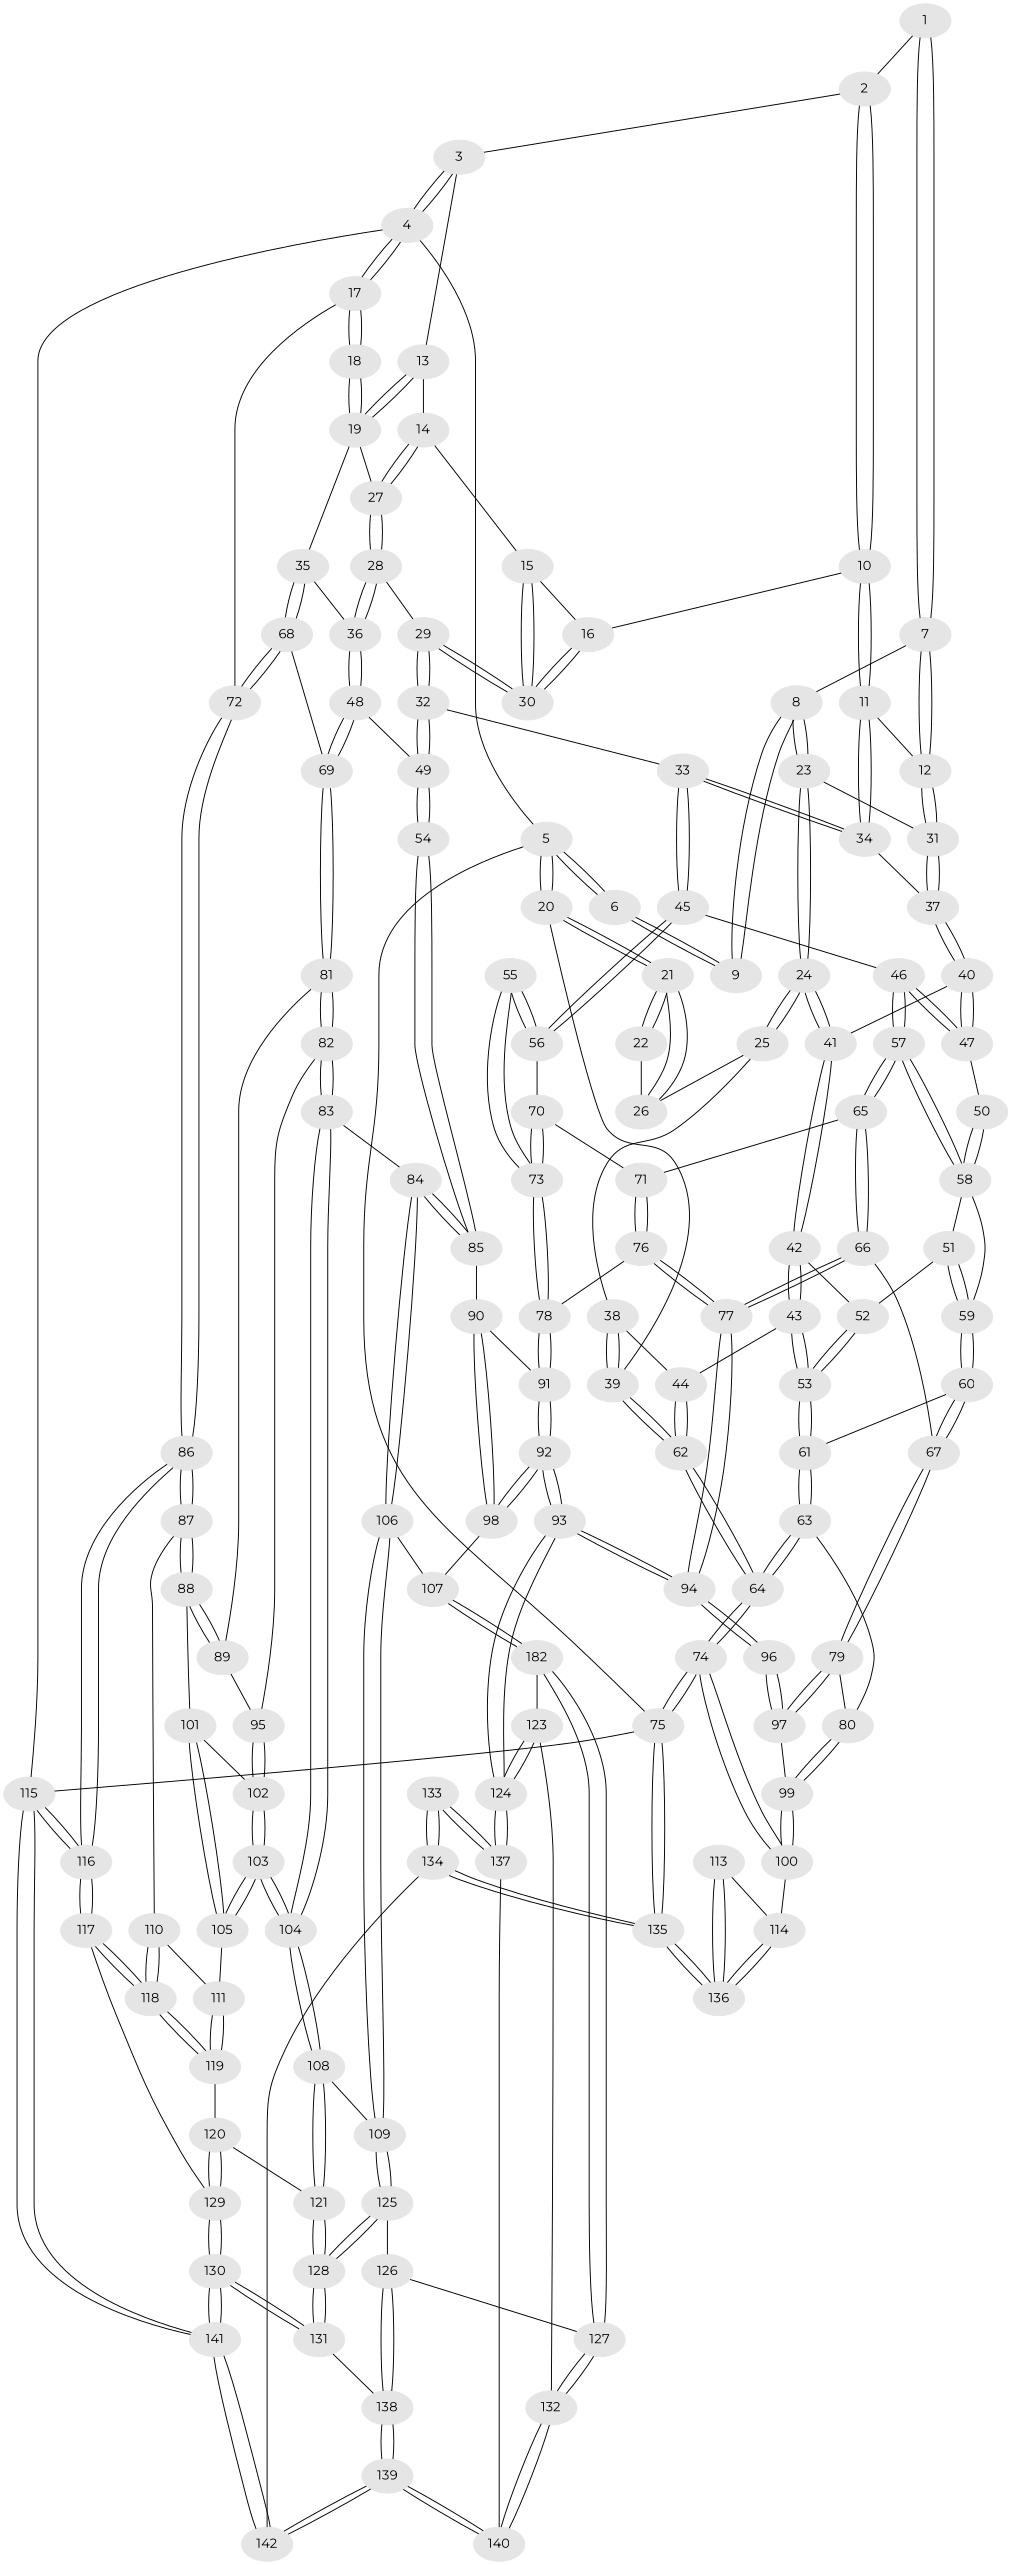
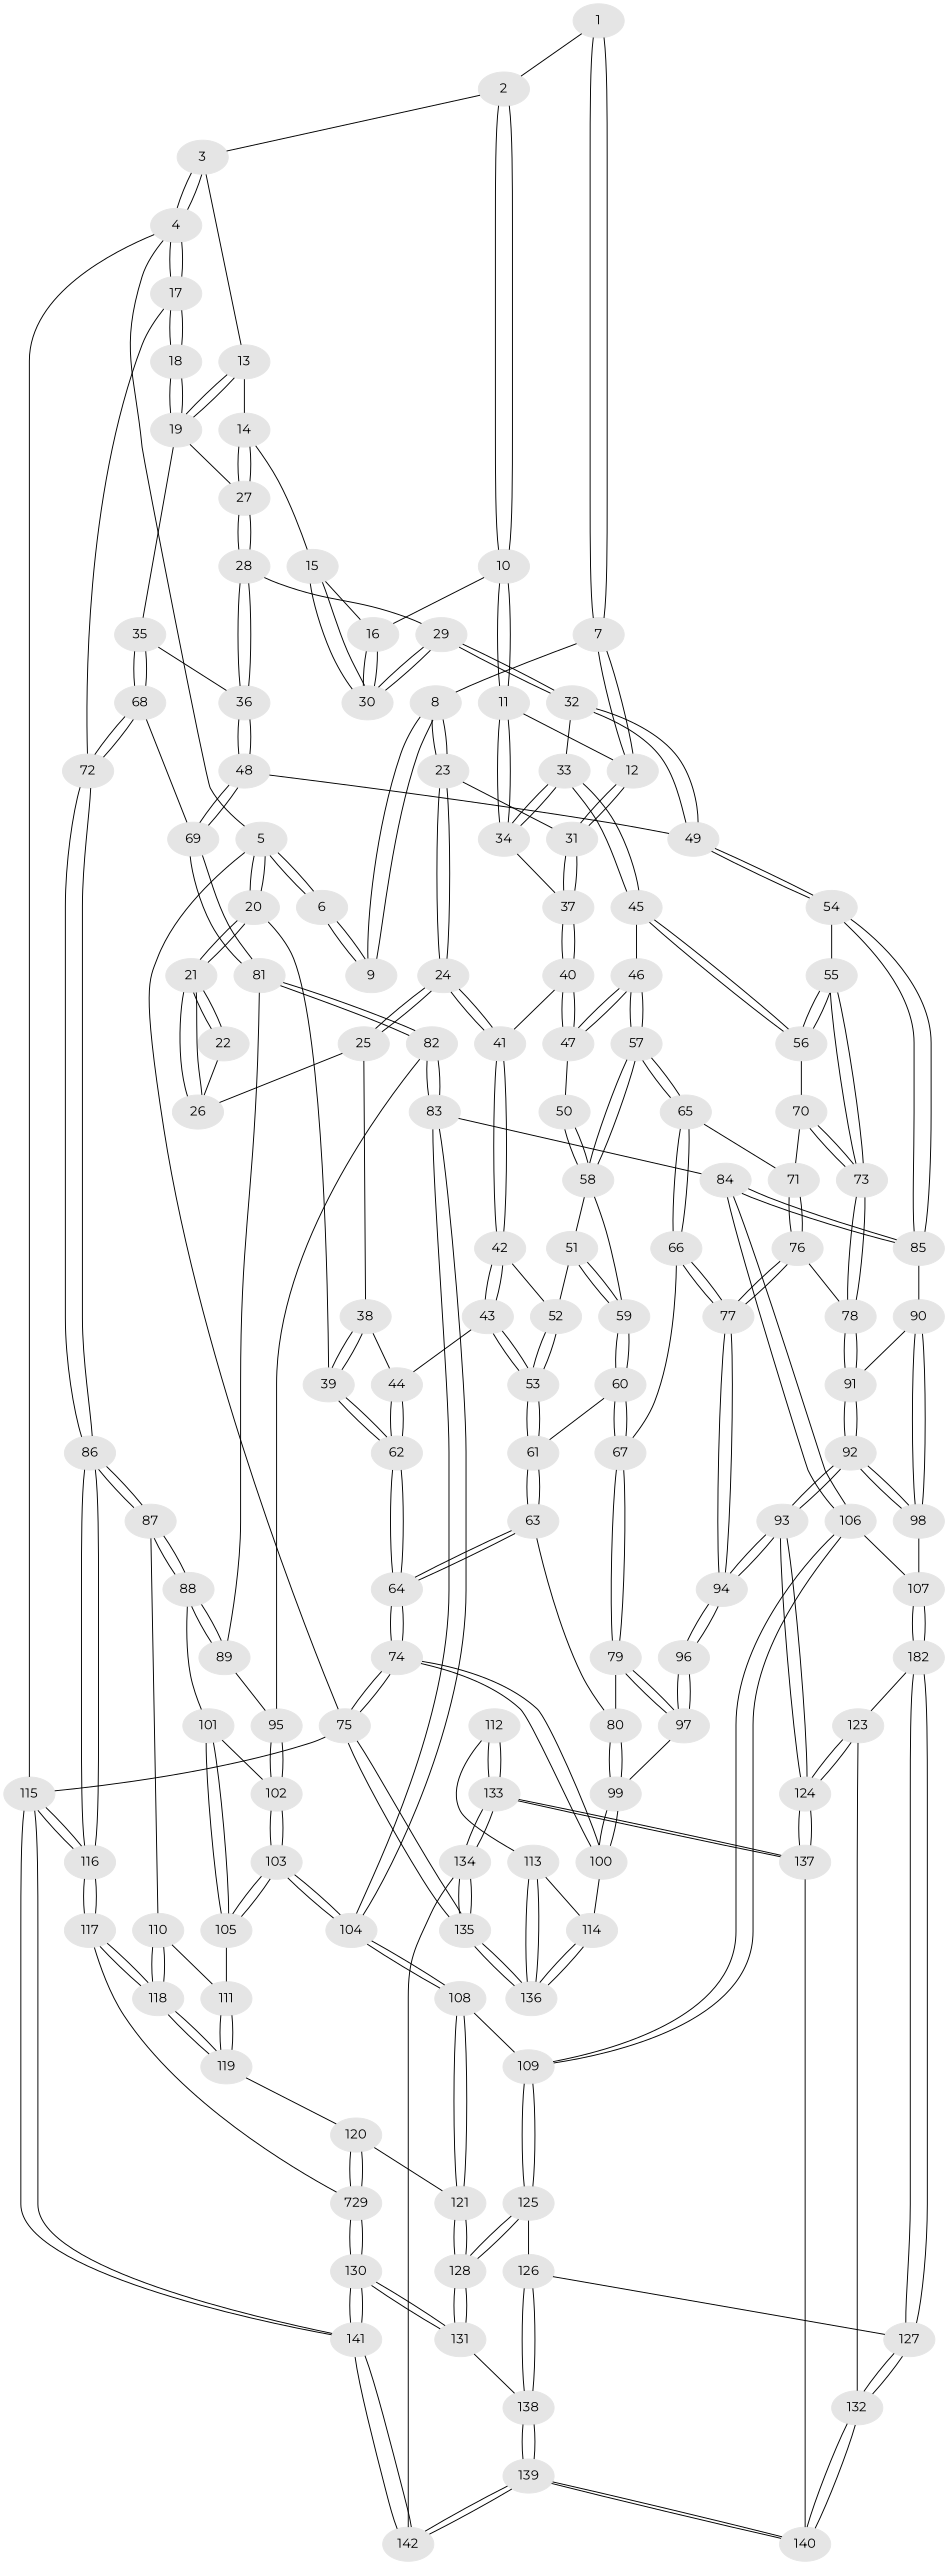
edge "54" -- "55": added
node "112": added
node "129": label "129" -> "729"
